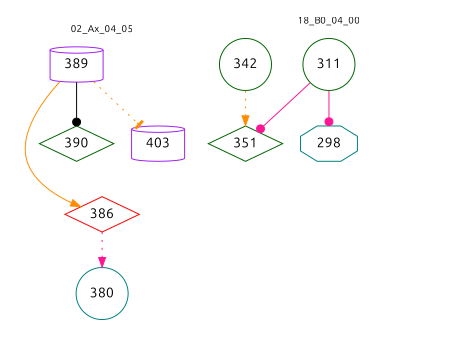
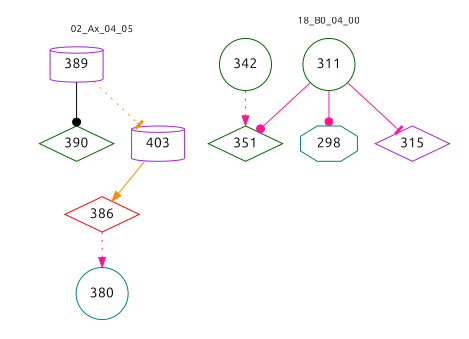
edge "342" -> "351": color darkorange -> deeppink
node "315": added
edge "389" -> "386": now "403" -> "386"
